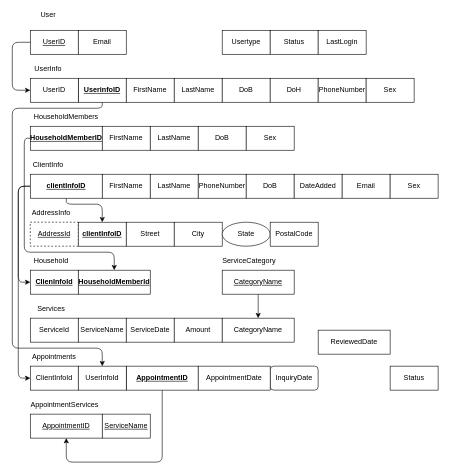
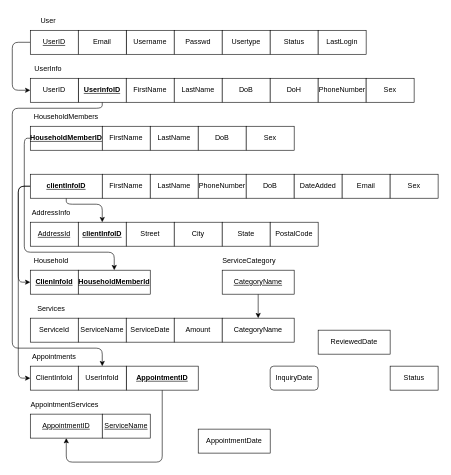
node "User": moved (48, 15) -> (48, 21)
node "Username": added
node "Passwd": added
node "ClientInfo": removed
node "AddressId": style dashed -> solid
node "State": shape ellipse -> rectangle
node "AppointmentDate": moved (234, 378) -> (234, 441)
